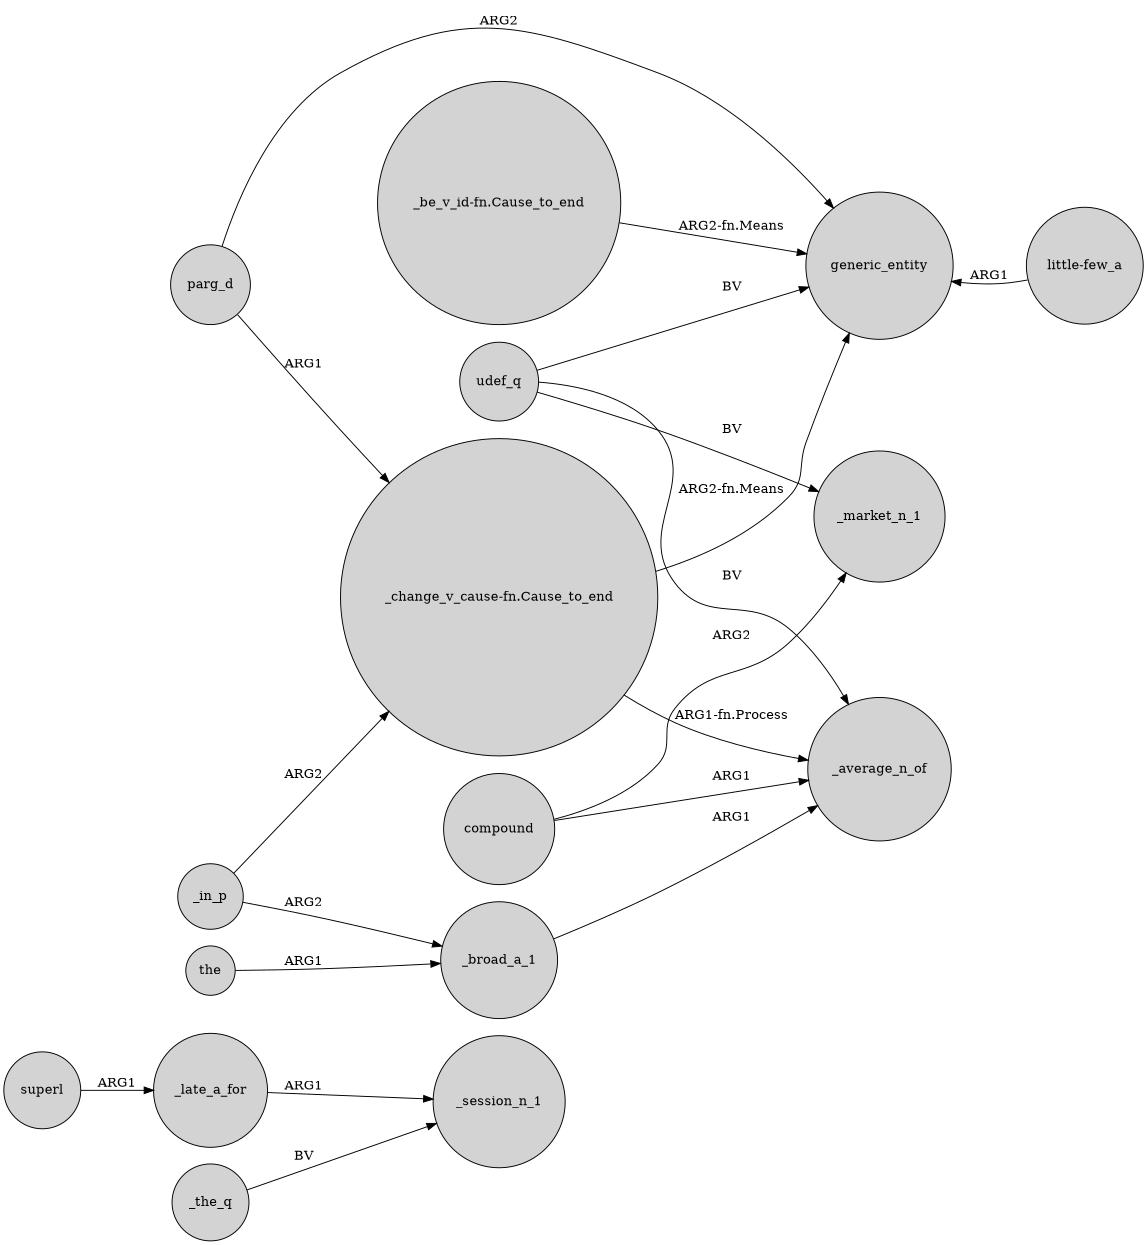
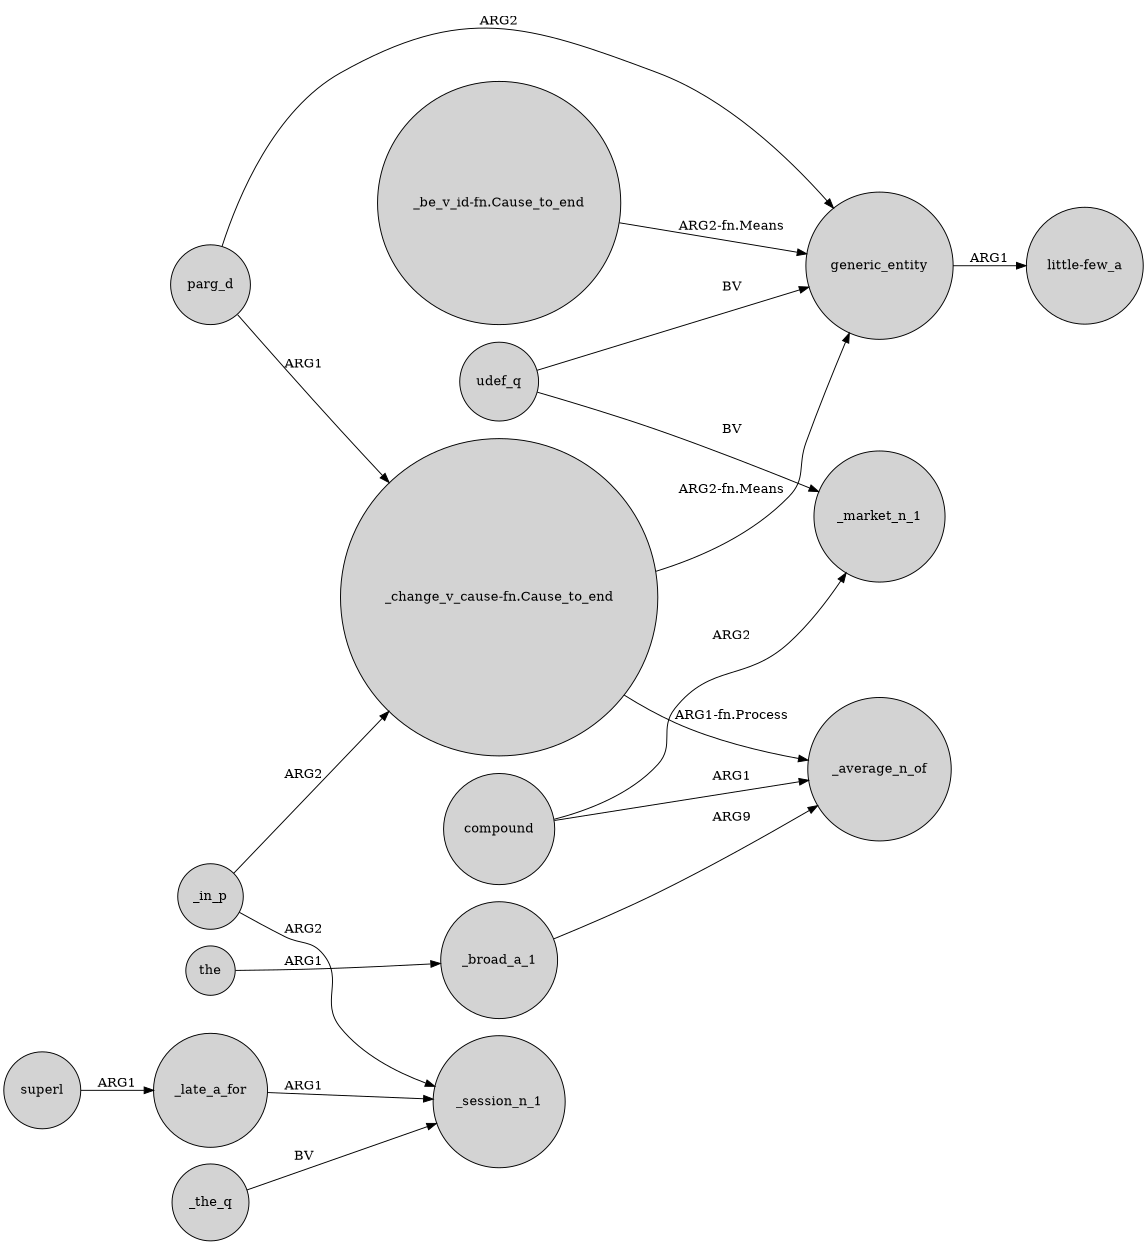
edge "little-few_a" -> "generic_entity": reversed
edge "udef_q" -> "_average_n_of": removed, label "BV"
edge "_broad_a_1" -> "_average_n_of": label "ARG1" -> "ARG9"
edge "_in_p" -> "_broad_a_1": now "_in_p" -> "_session_n_1"
